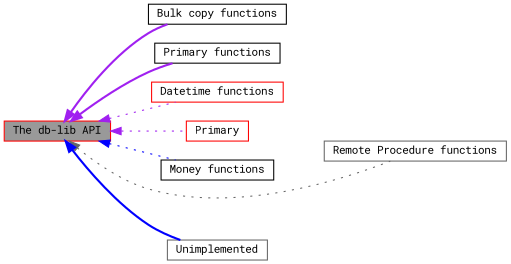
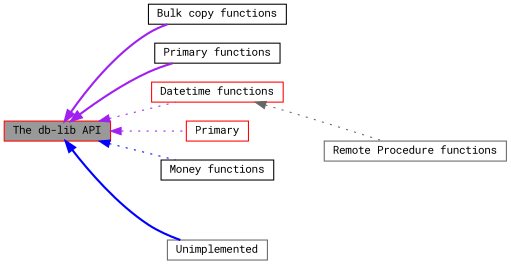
edge "Remote Procedure functions" -> "The db-lib API": now "Remote Procedure functions" -> "Datetime functions"
